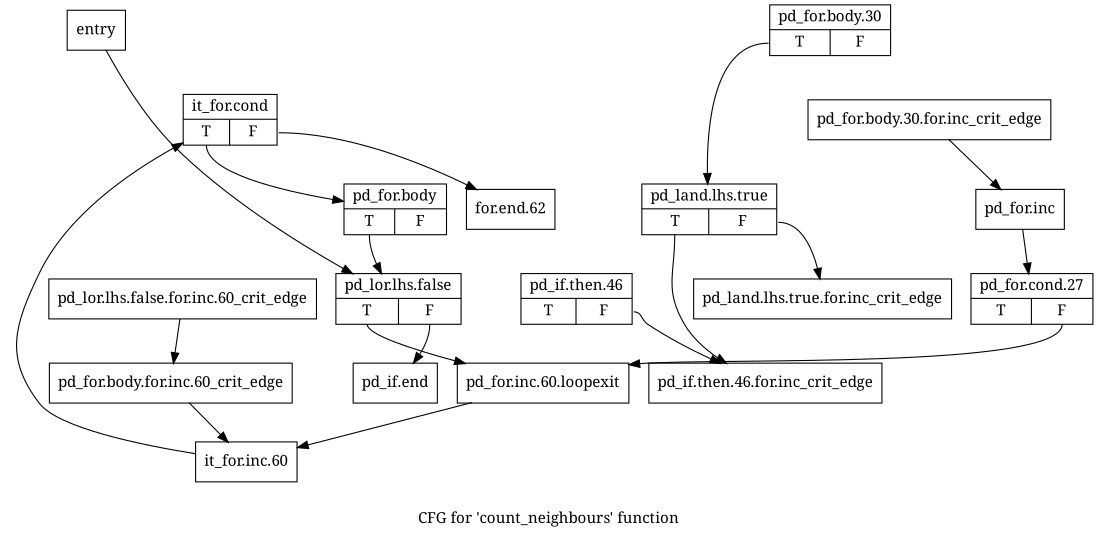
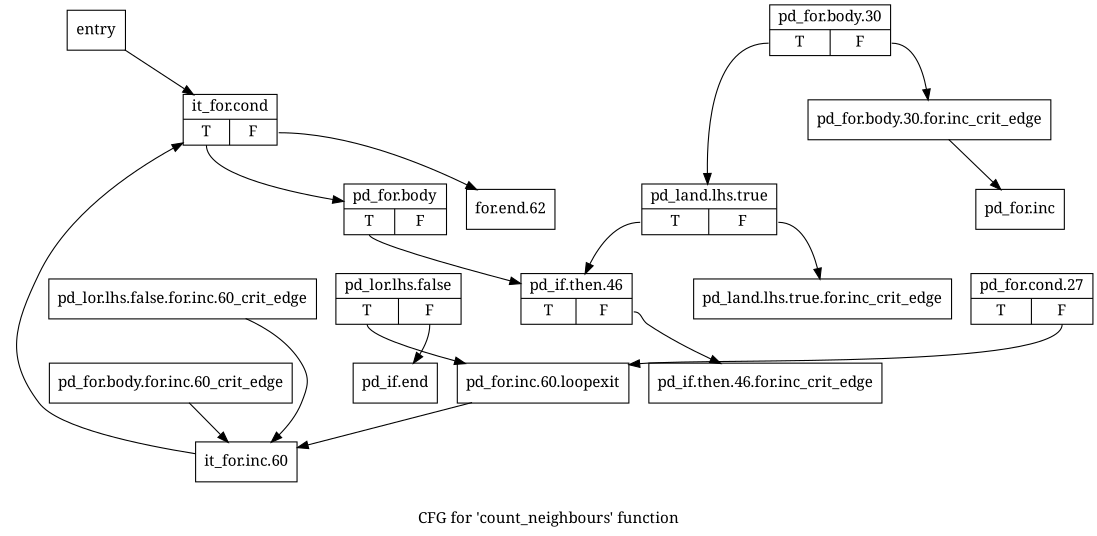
edge "pd_for.body.30" -> "pd_for.body.30.for.inc_crit_edge": added
edge "entry" -> "pd_lor.lhs.false": now "entry" -> "it_for.cond"
edge "pd_for.inc" -> "pd_for.cond.27": removed
edge "pd_for.body" -> "pd_lor.lhs.false": now "pd_for.body" -> "pd_if.then.46"
edge "pd_land.lhs.true" -> "pd_if.then.46.for.inc_crit_edge": now "pd_land.lhs.true" -> "pd_if.then.46"
edge "pd_lor.lhs.false.for.inc.60_crit_edge" -> "pd_for.body.for.inc.60_crit_edge": now "pd_lor.lhs.false.for.inc.60_crit_edge" -> "it_for.inc.60"
